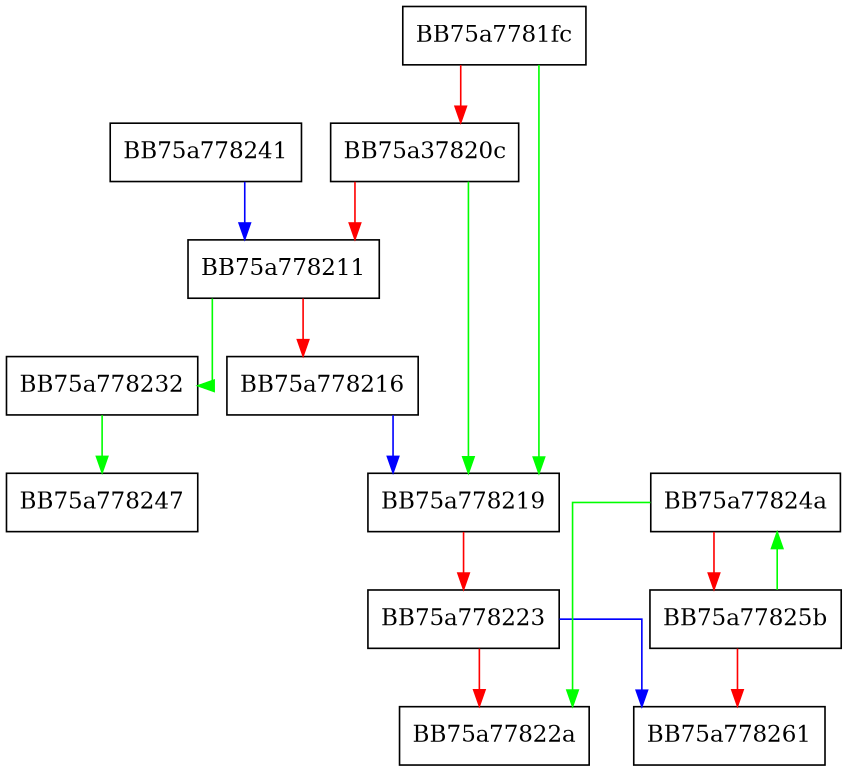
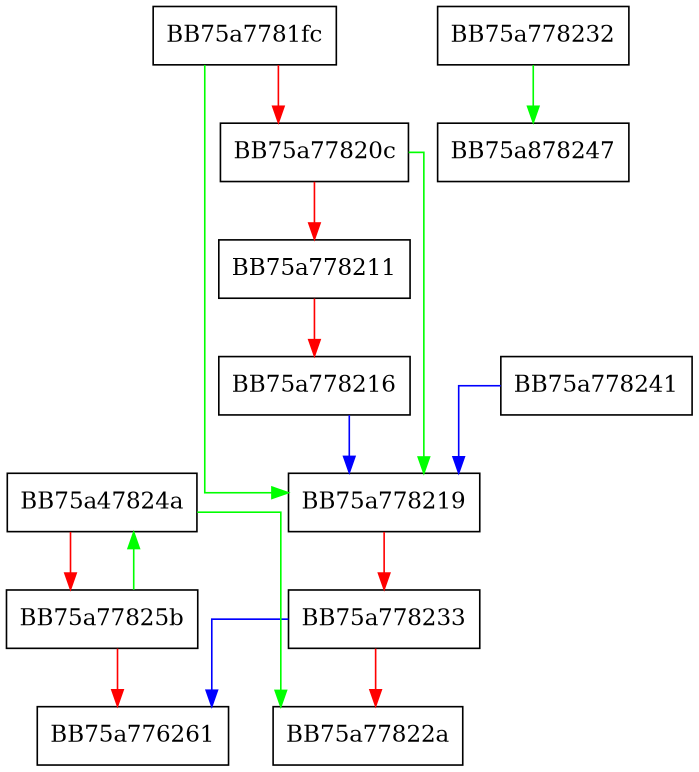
node "BB75a37820c": label "BB75a37820c" -> "BB75a77820c"
edge "BB75a778241" -> "BB75a778211": now "BB75a778241" -> "BB75a778219"
edge "BB75a778211" -> "BB75a778232": removed
node "BB75a778247": label "BB75a778247" -> "BB75a878247"
node "BB75a77824a": label "BB75a77824a" -> "BB75a47824a"
node "BB75a778223": label "BB75a778223" -> "BB75a778233"
node "BB75a778261": label "BB75a778261" -> "BB75a776261"
